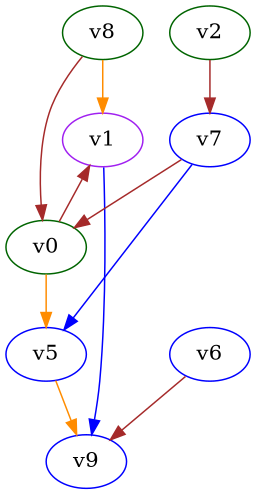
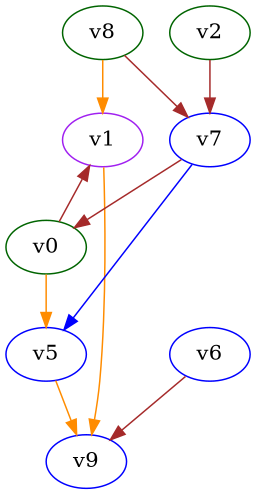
edge "v8" -> "v0": now "v8" -> "v7"
edge "v1" -> "v9": color blue -> darkorange
